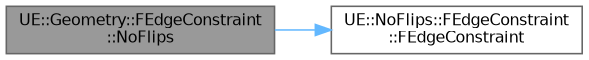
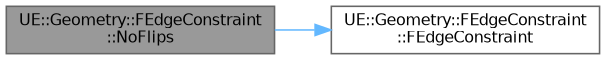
node "UE::NoFlips::FEdgeConstraint ::FEdgeConstraint": label "UE::NoFlips::FEdgeConstraint ::FEdgeConstraint" -> "UE::Geometry::FEdgeConstraint ::FEdgeConstraint"
